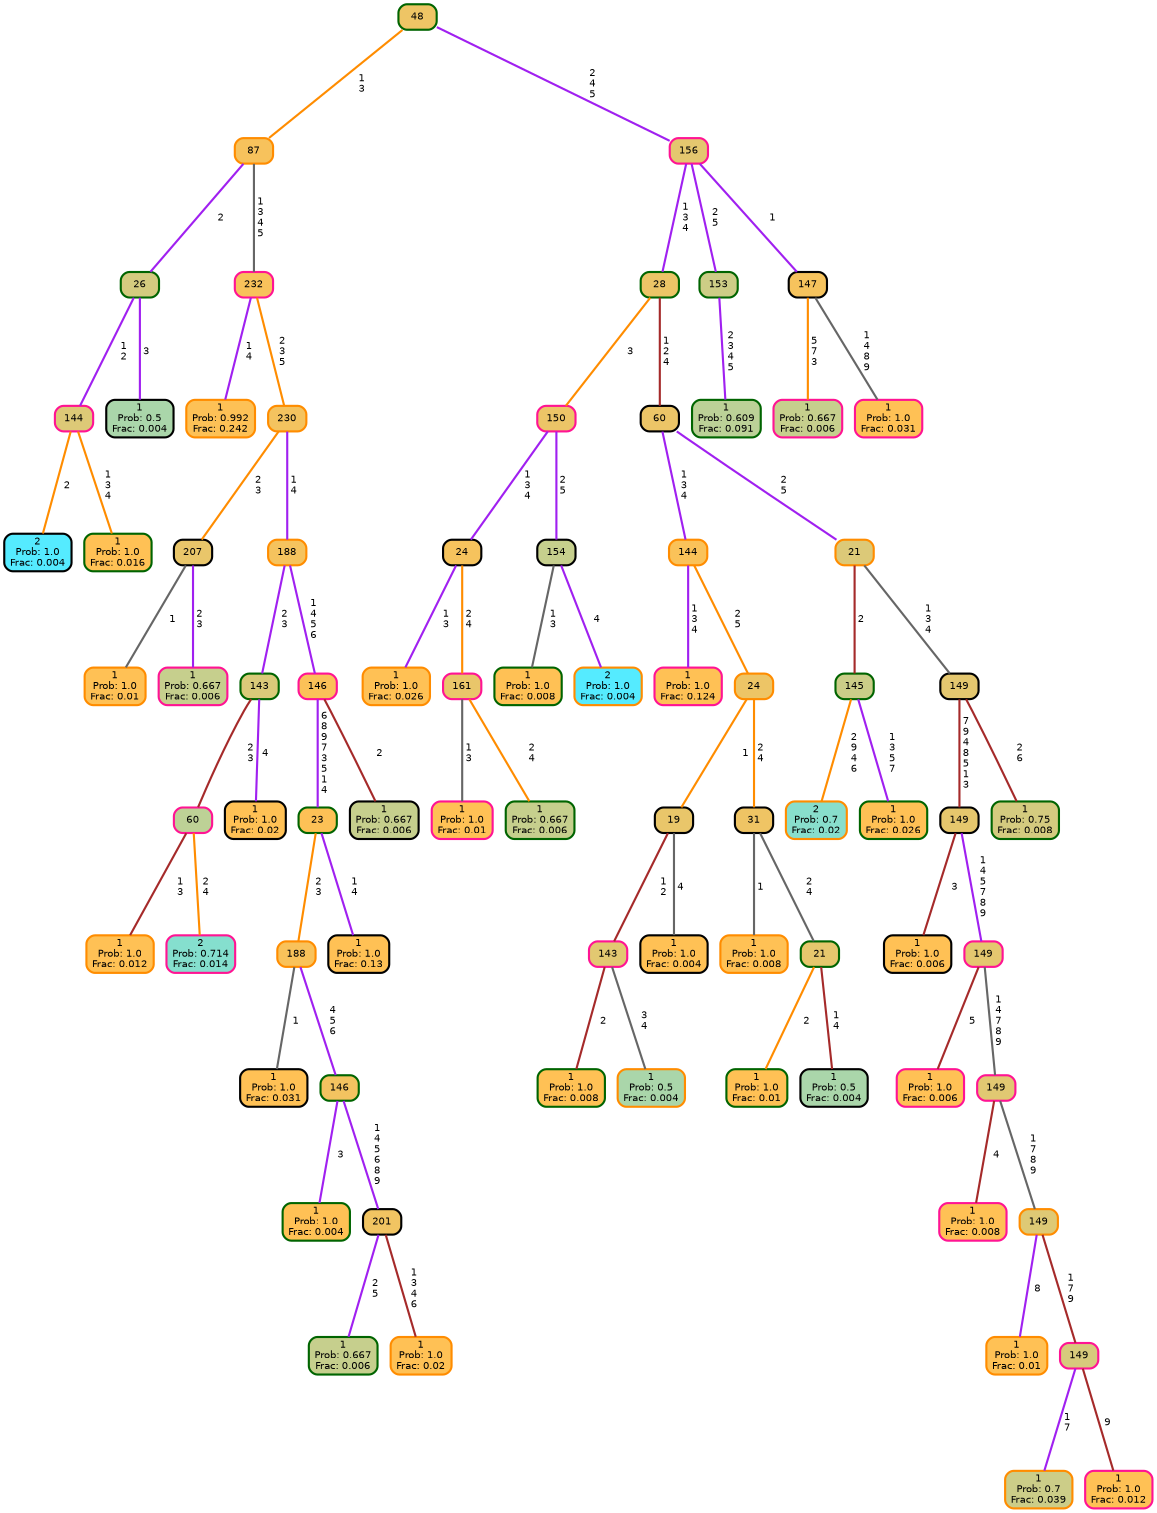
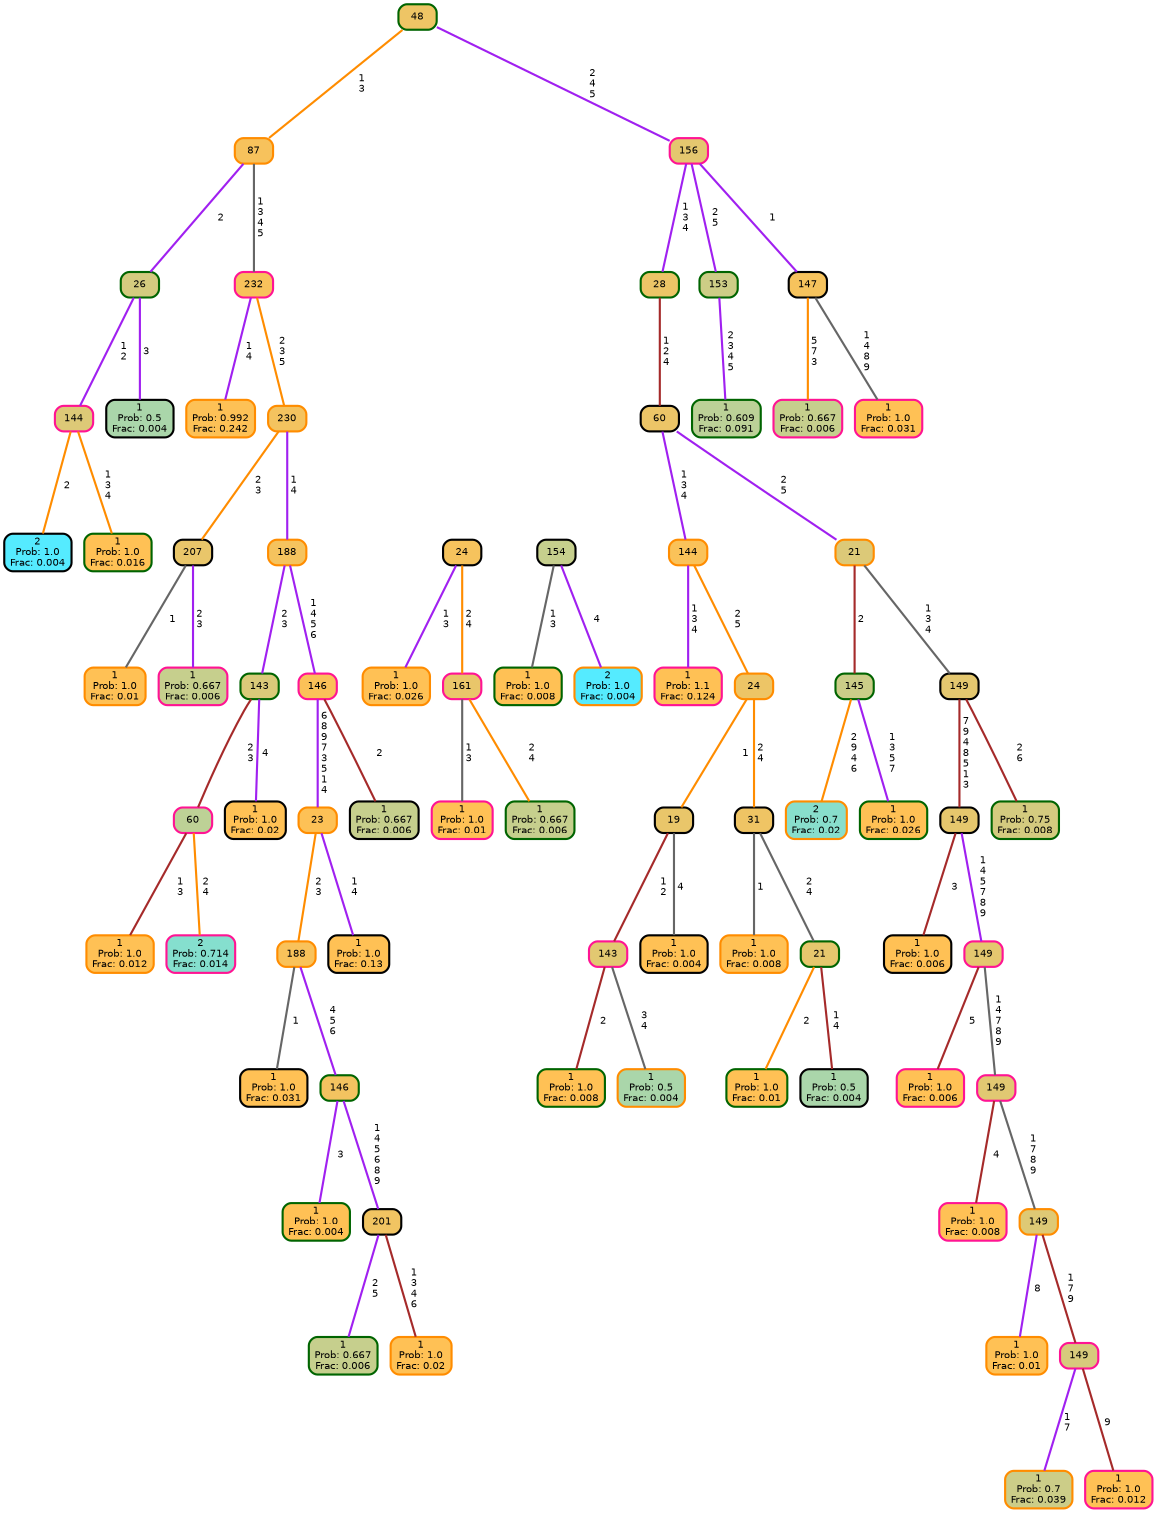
node "150": removed
node "1 Prob: 1.0 Frac: 0.124": label "1 Prob: 1.0 Frac: 0.124" -> "1 Prob: 1.1 Frac: 0.124"
node "23": color darkgreen -> darkorange
